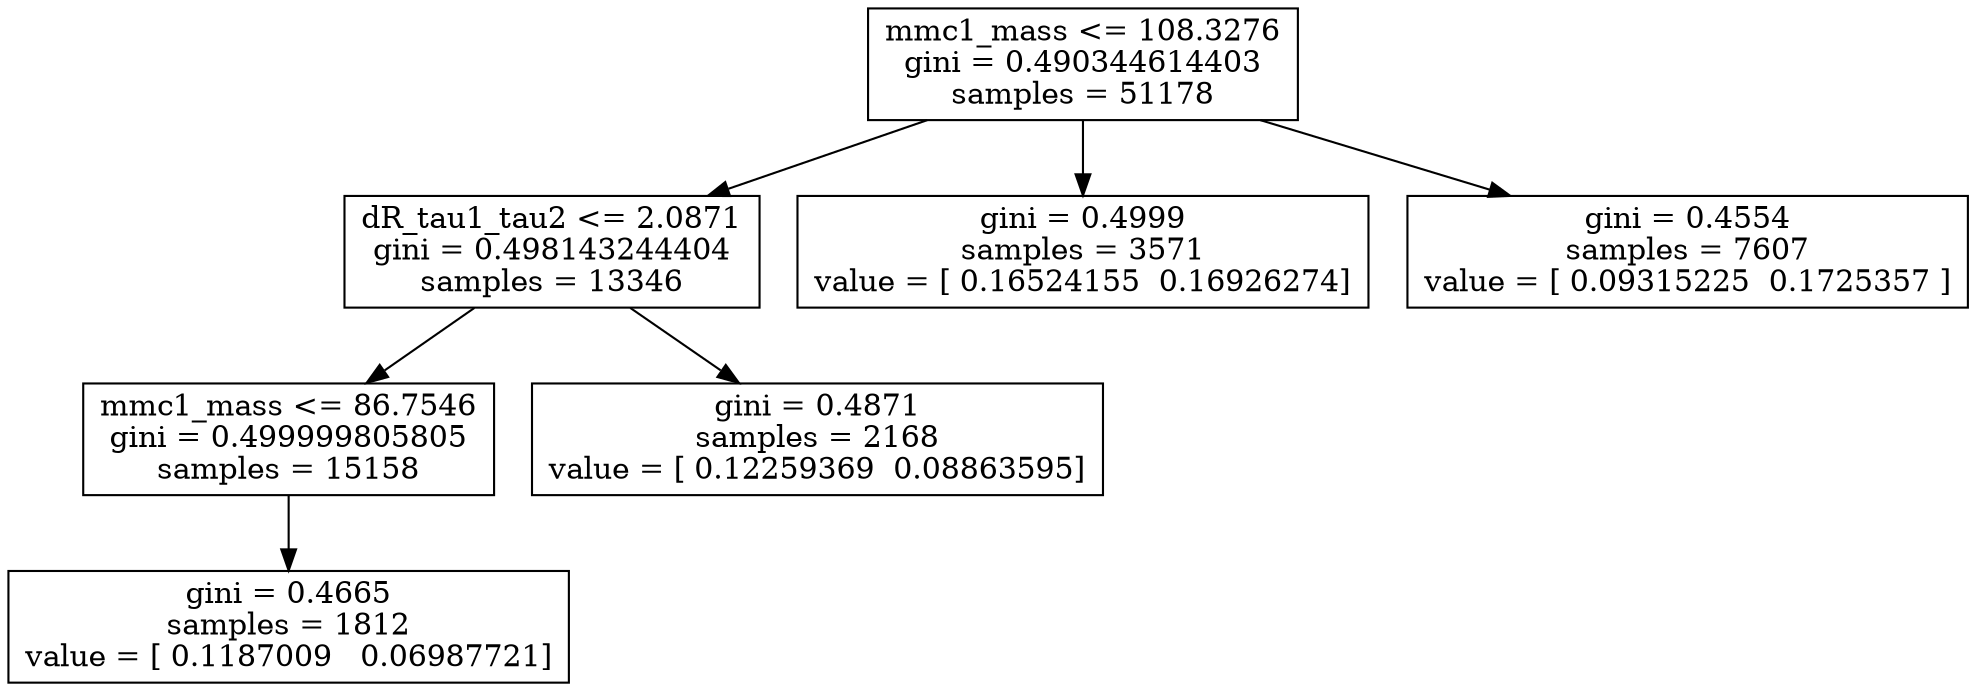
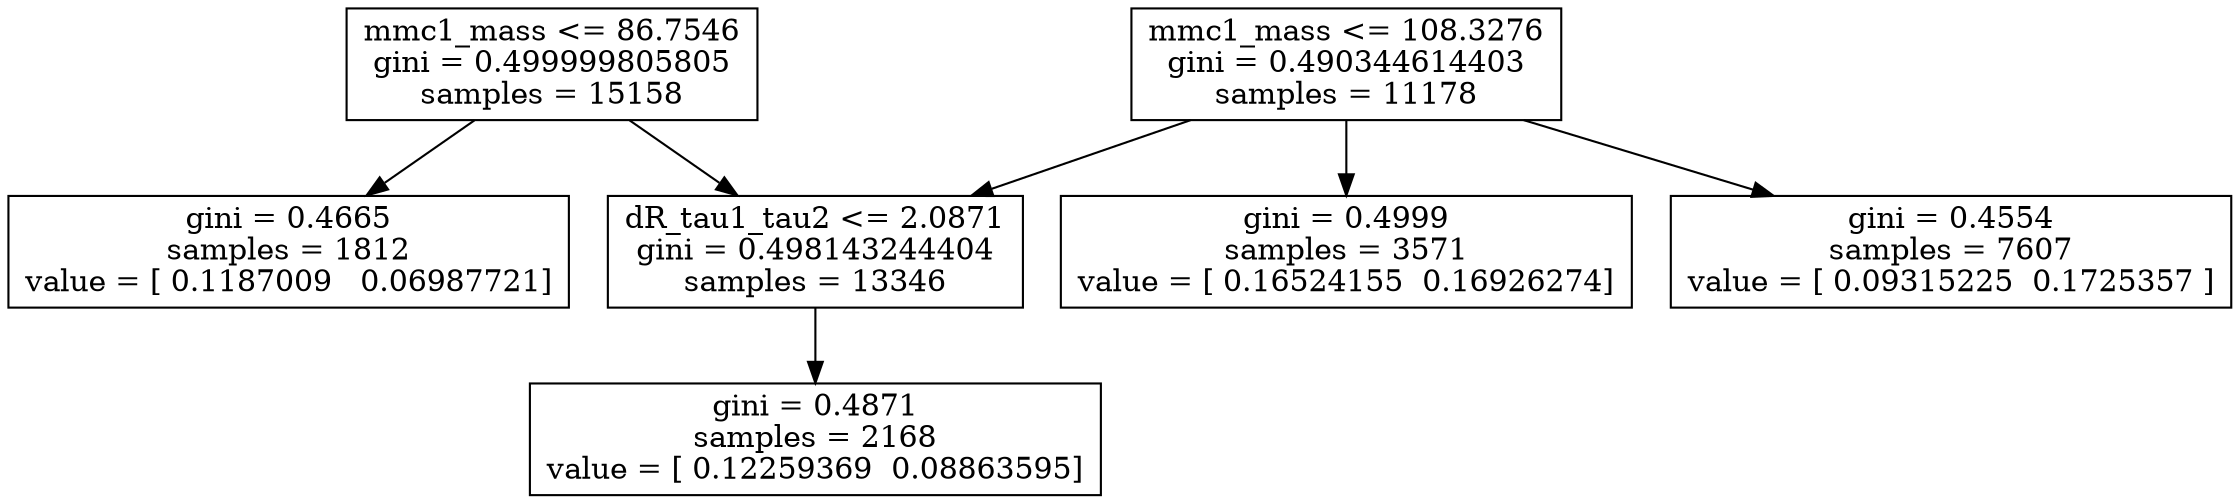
node "mmc1_mass <= 108.3276 gini = 0.490344614403 samples = 51178": label "mmc1_mass <= 108.3276 gini = 0.490344614403 samples = 51178" -> "mmc1_mass <= 108.3276 gini = 0.490344614403 samples = 11178"
edge "dR_tau1_tau2 <= 2.0871 gini = 0.498143244404 samples = 13346" -> "mmc1_mass <= 86.7546 gini = 0.499999805805 samples = 15158": reversed
